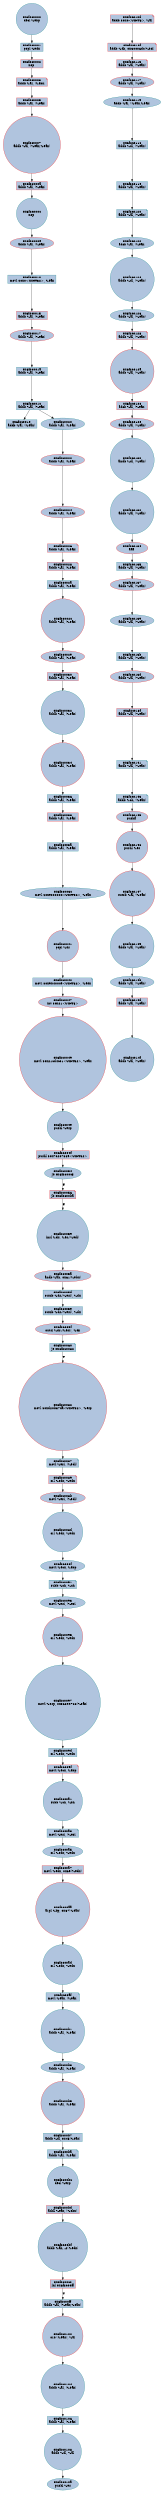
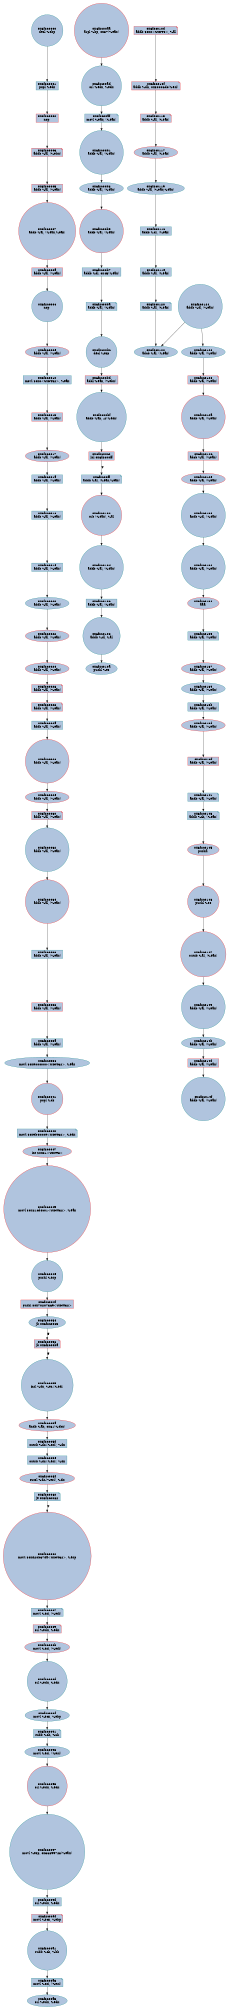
edge "0x6f2c0122 adcb %al, (%eax)" -> "0x6f2c0124 addb %dl, (%eax)": reversed
edge "0x6f2c001c addb %al, (%eax)" -> "0x6f2c0020 addb %al, (%eax)": now "0x6f2c001e addb %al, (%eax)" -> "0x6f2c0020 addb %al, (%eax)"
node "0x6f2c00a7 movl %edx, 0x69(%edx)": removed
